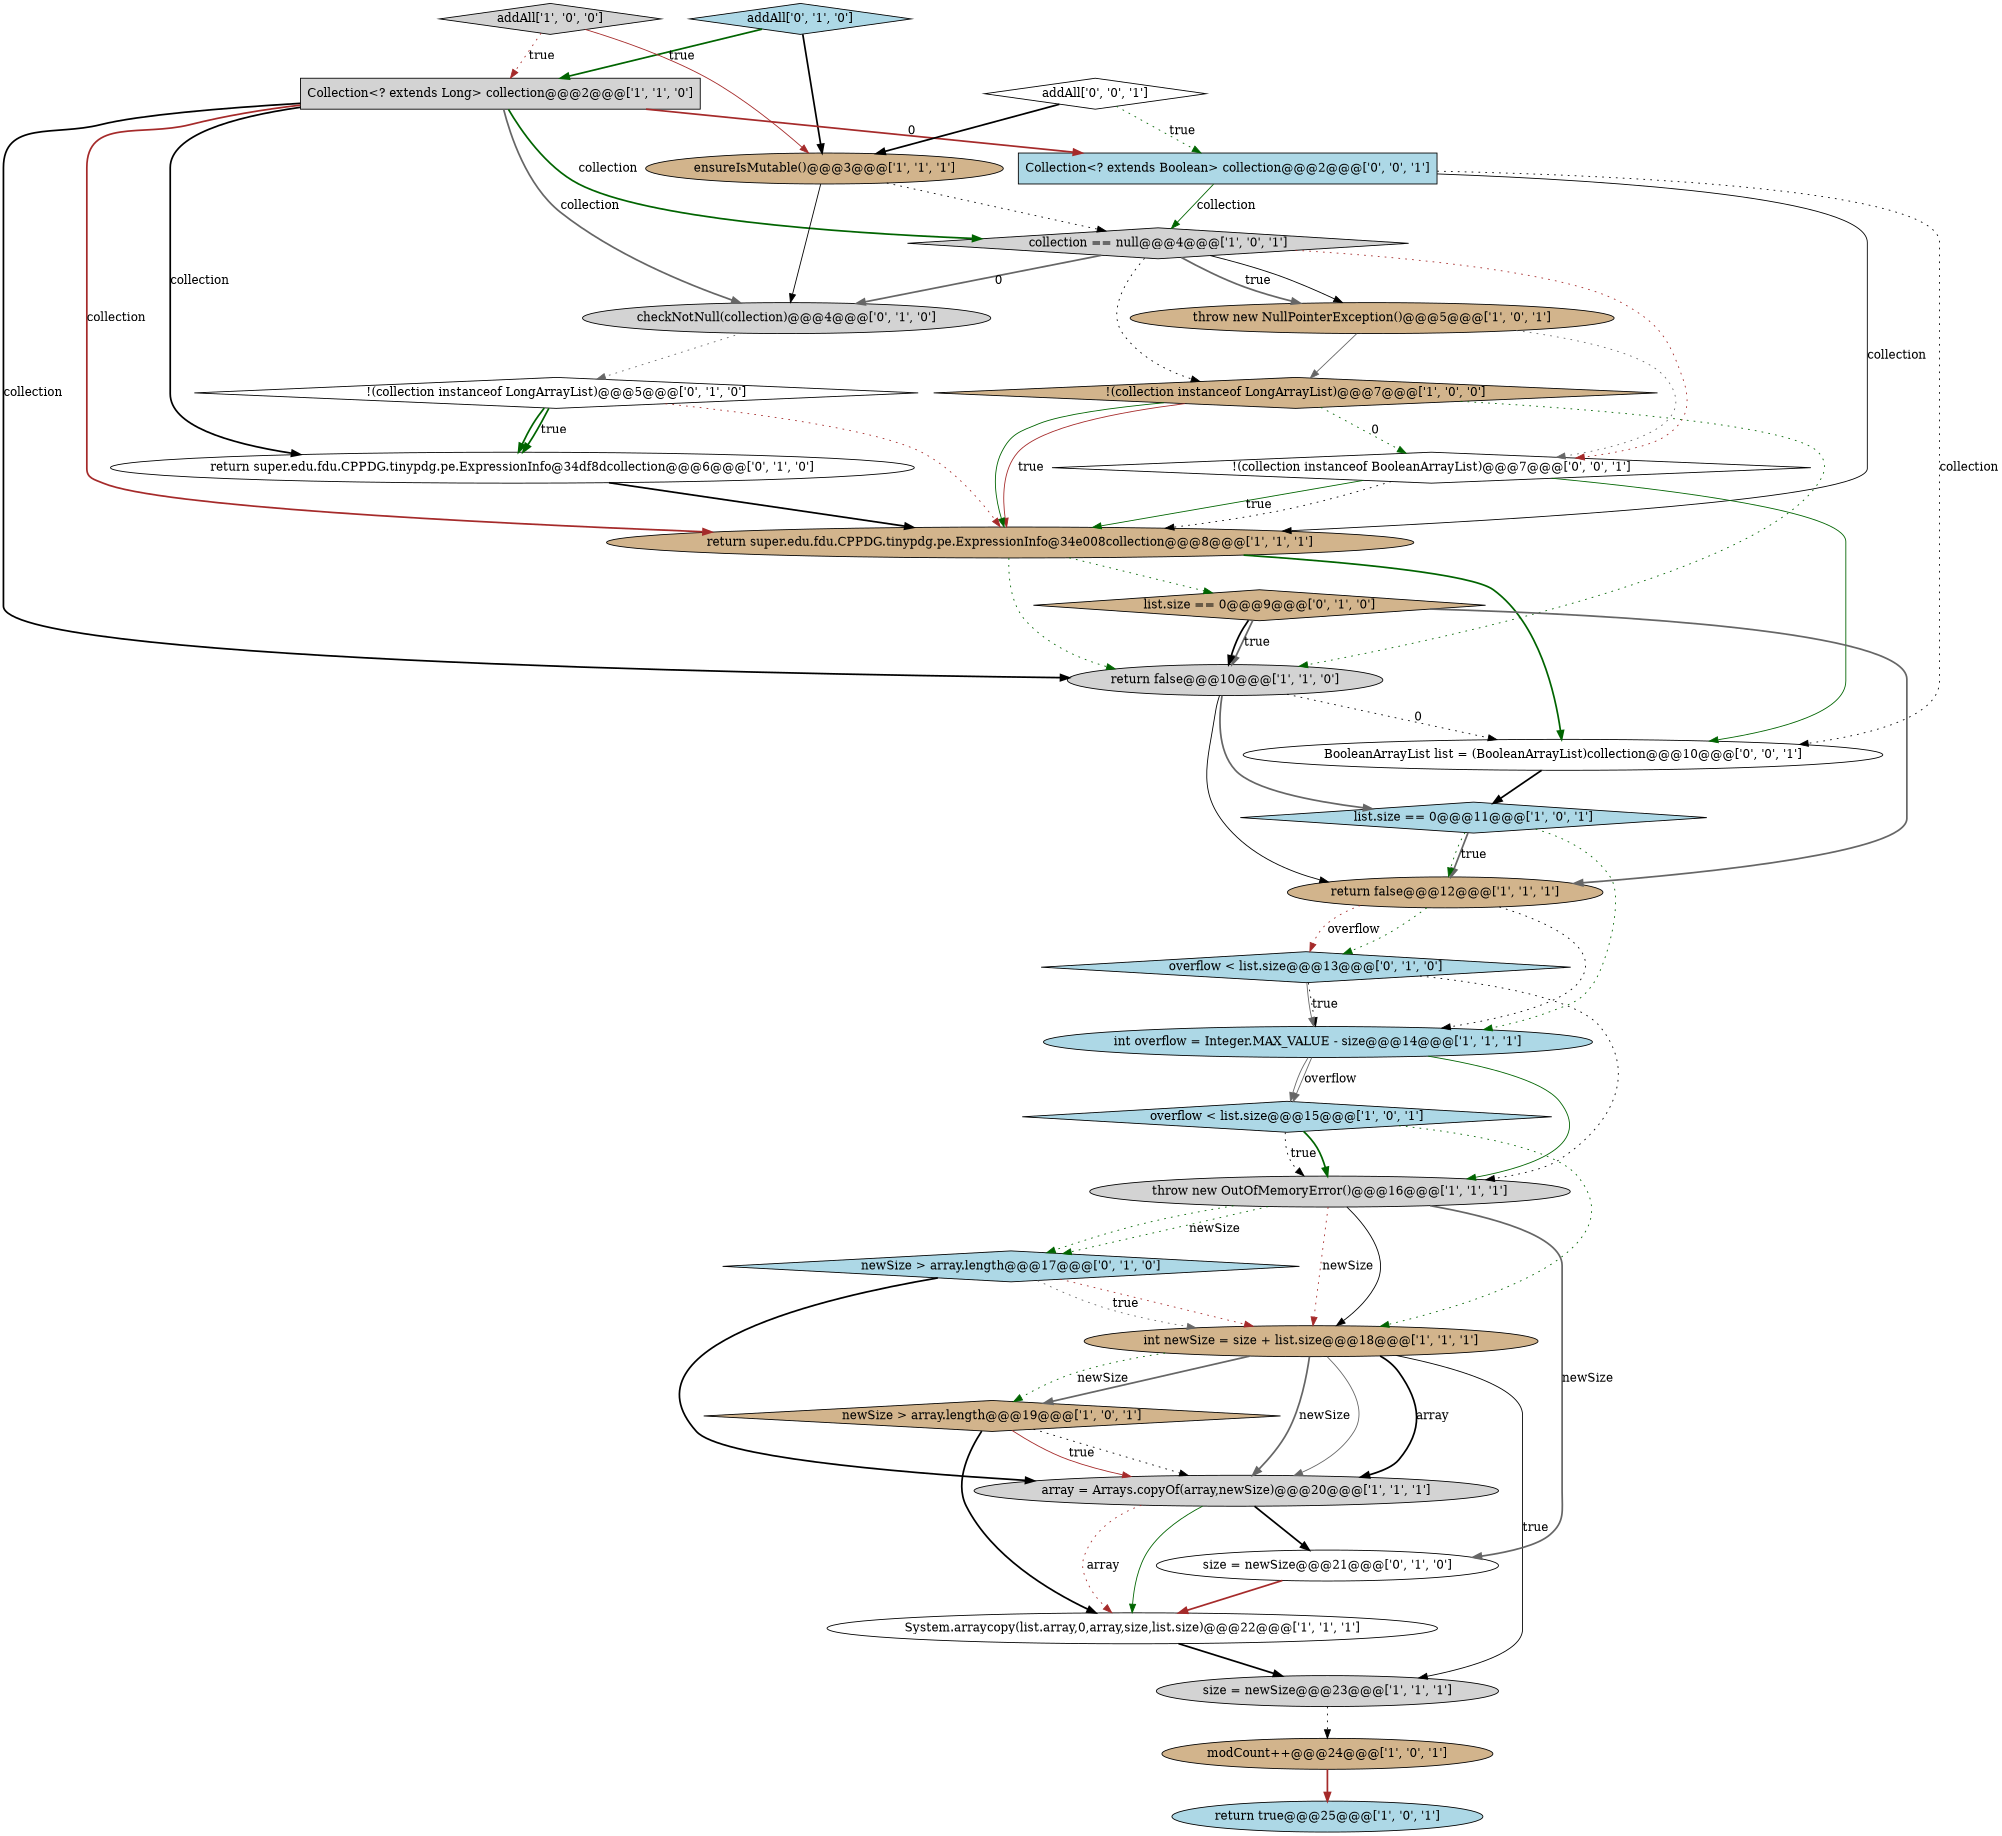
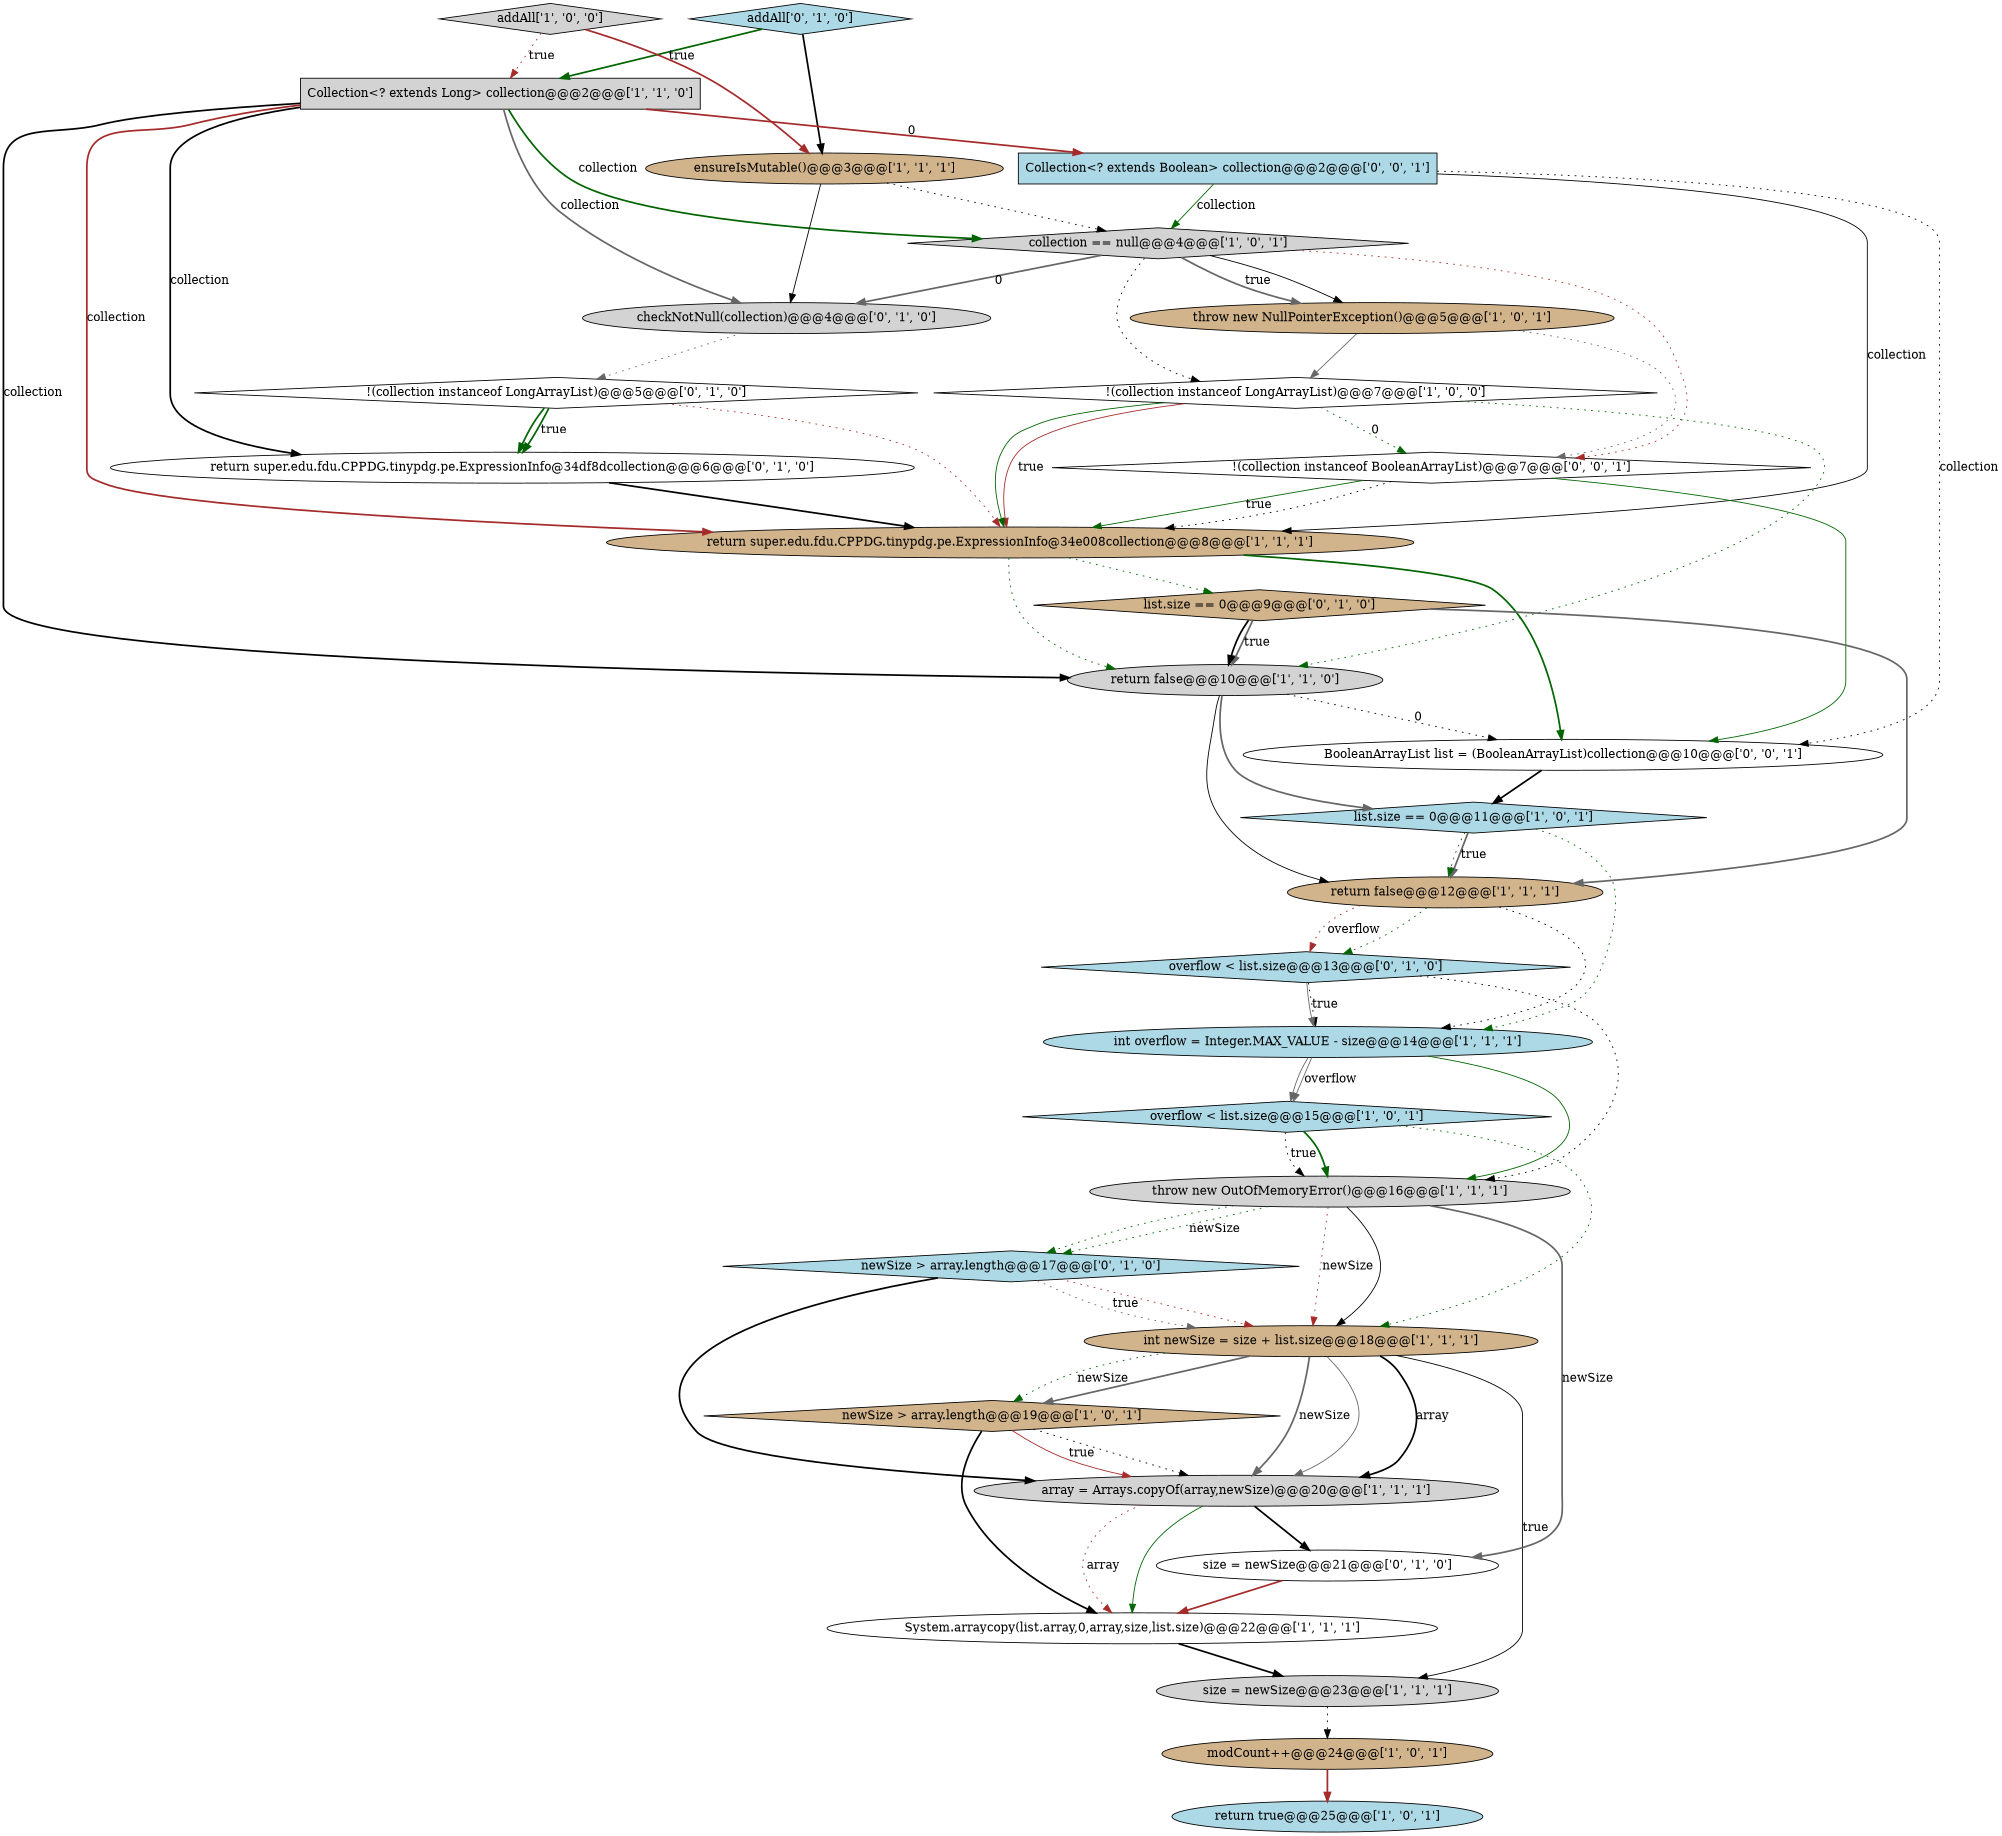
edge "addAll['1', '0', '0']" -> "ensureIsMutable()@@@3@@@['1', '1', '1']": style solid -> bold
node "addAll['0', '0', '1']": removed
node "!(collection instanceof LongArrayList)@@@7@@@['1', '0', '0']": fillcolor tan -> white
